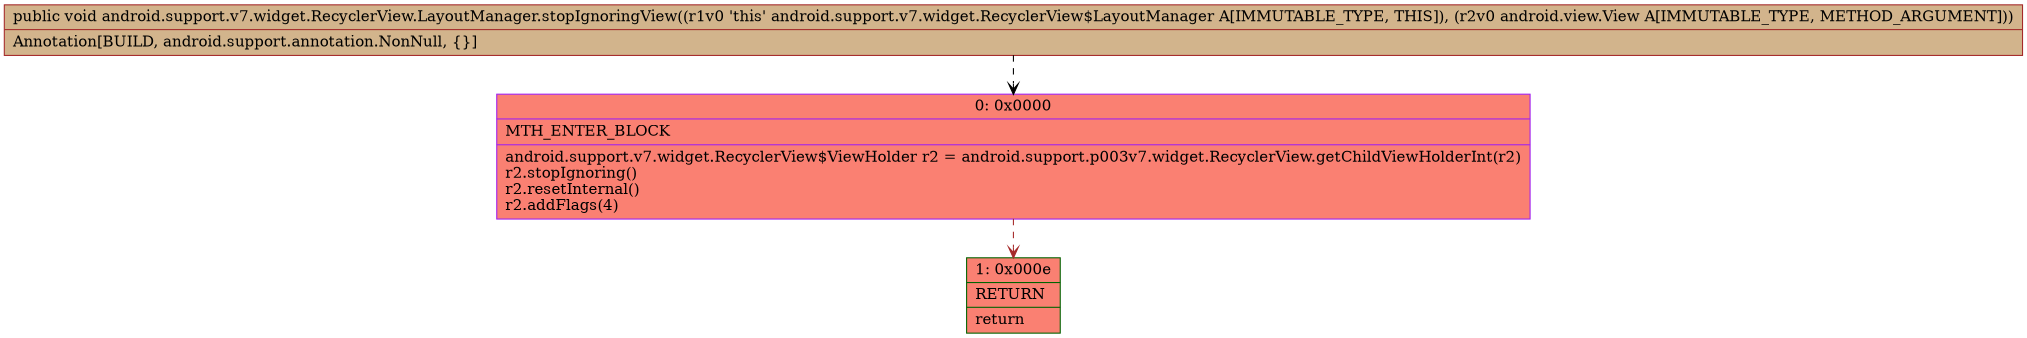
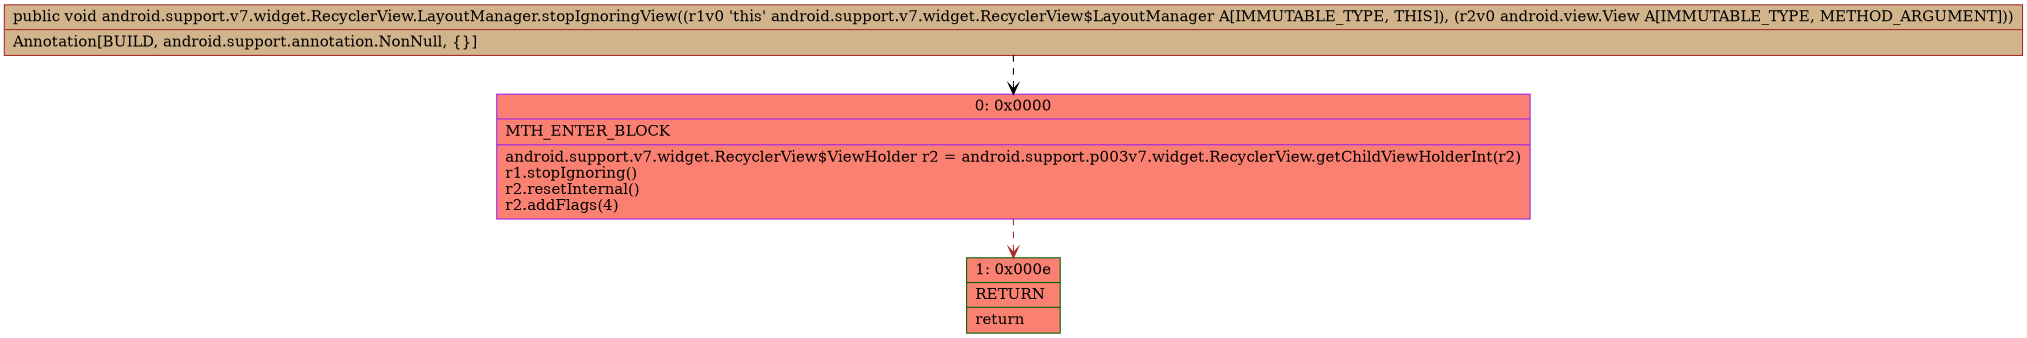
node "0: 0x0000": text "r2.stopIgnoring()" -> "r1.stopIgnoring()"
